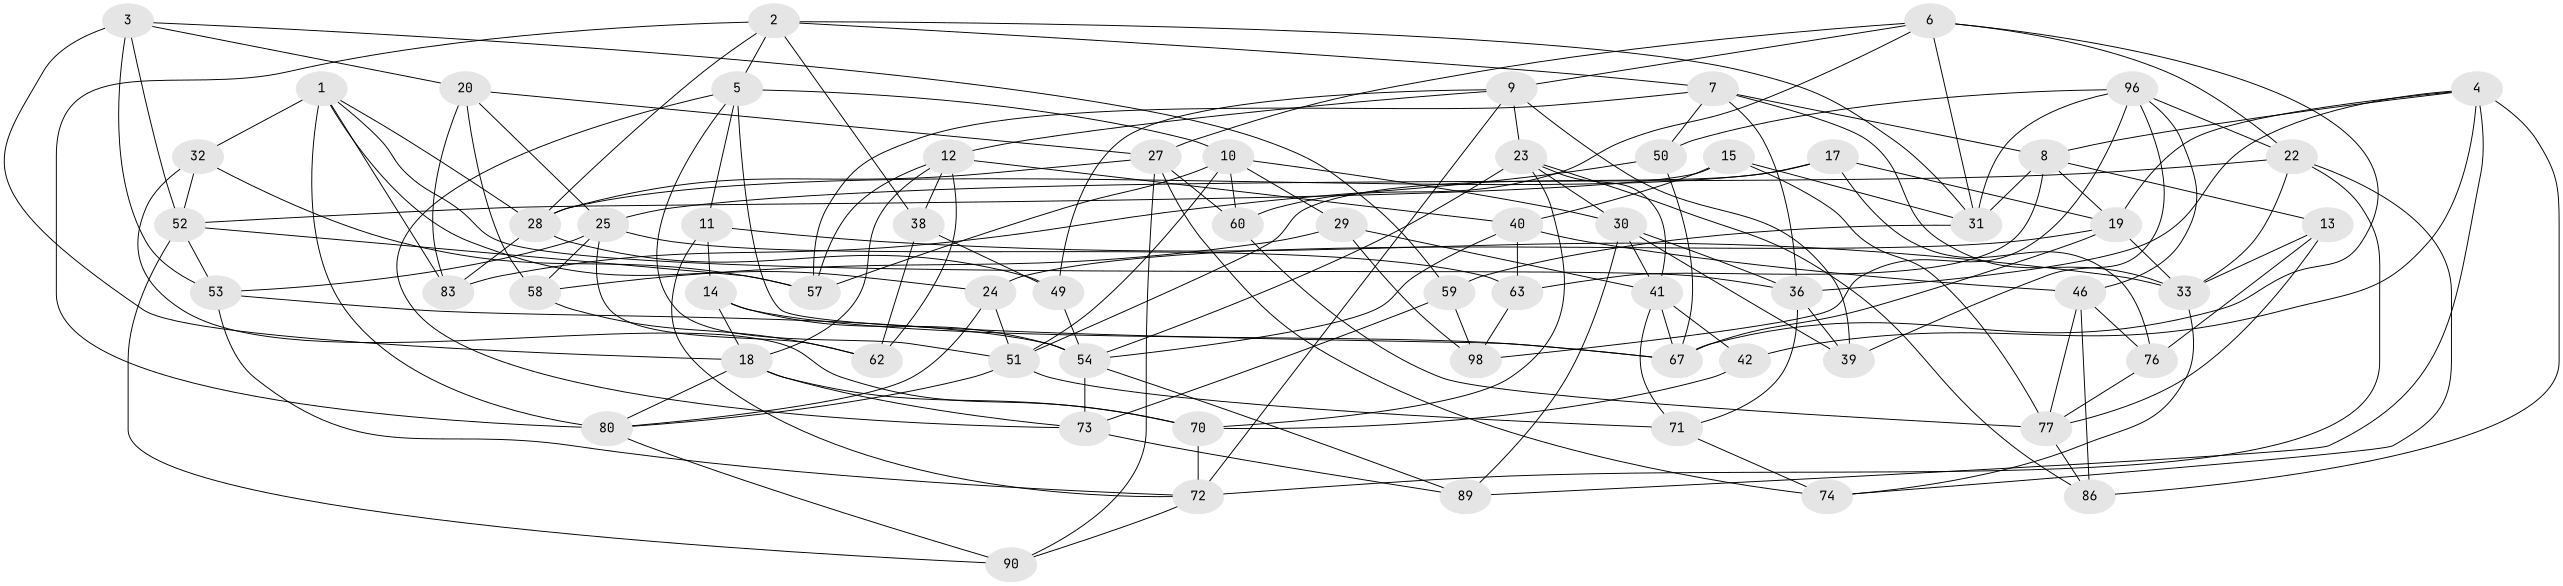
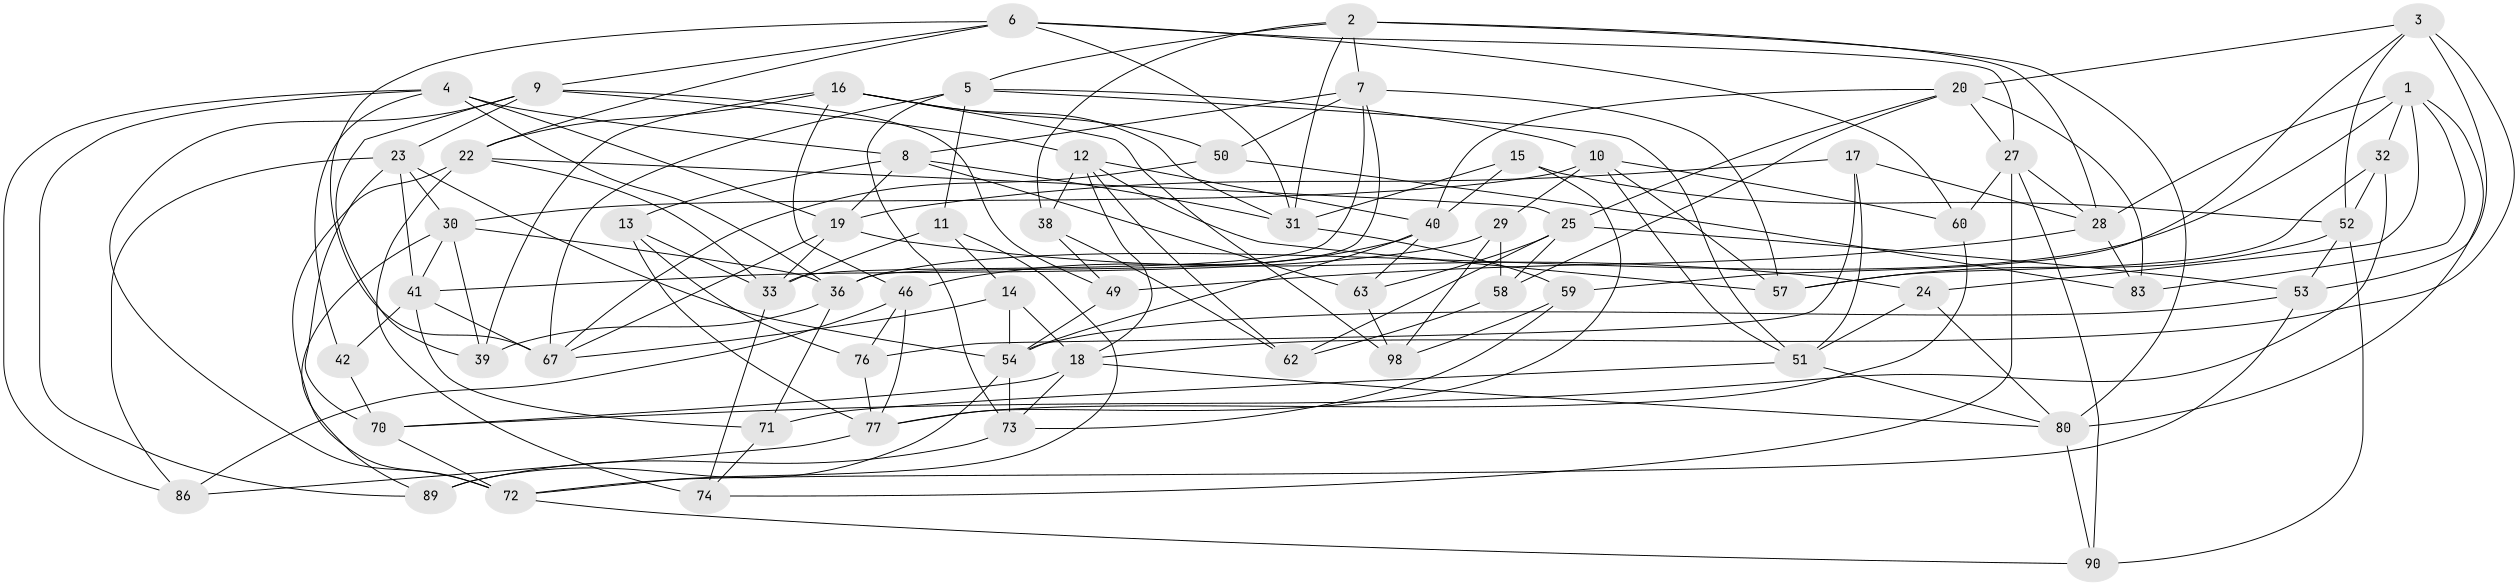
node "96": label "96" -> "16"
edge "20" -- "40": added
